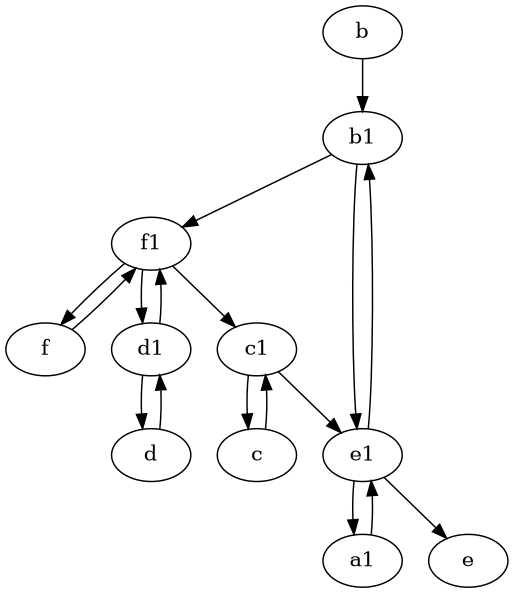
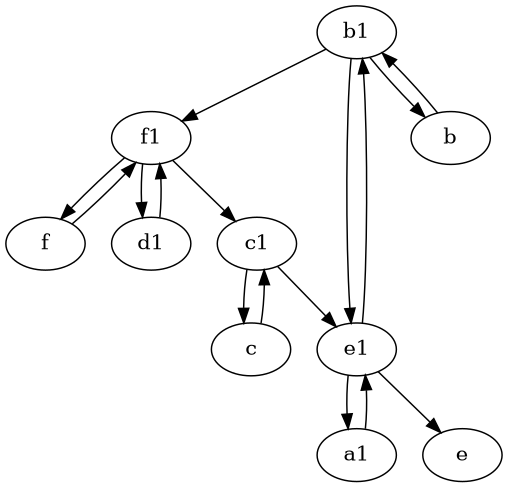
edge "b1" -> "b": added
node "d": removed
